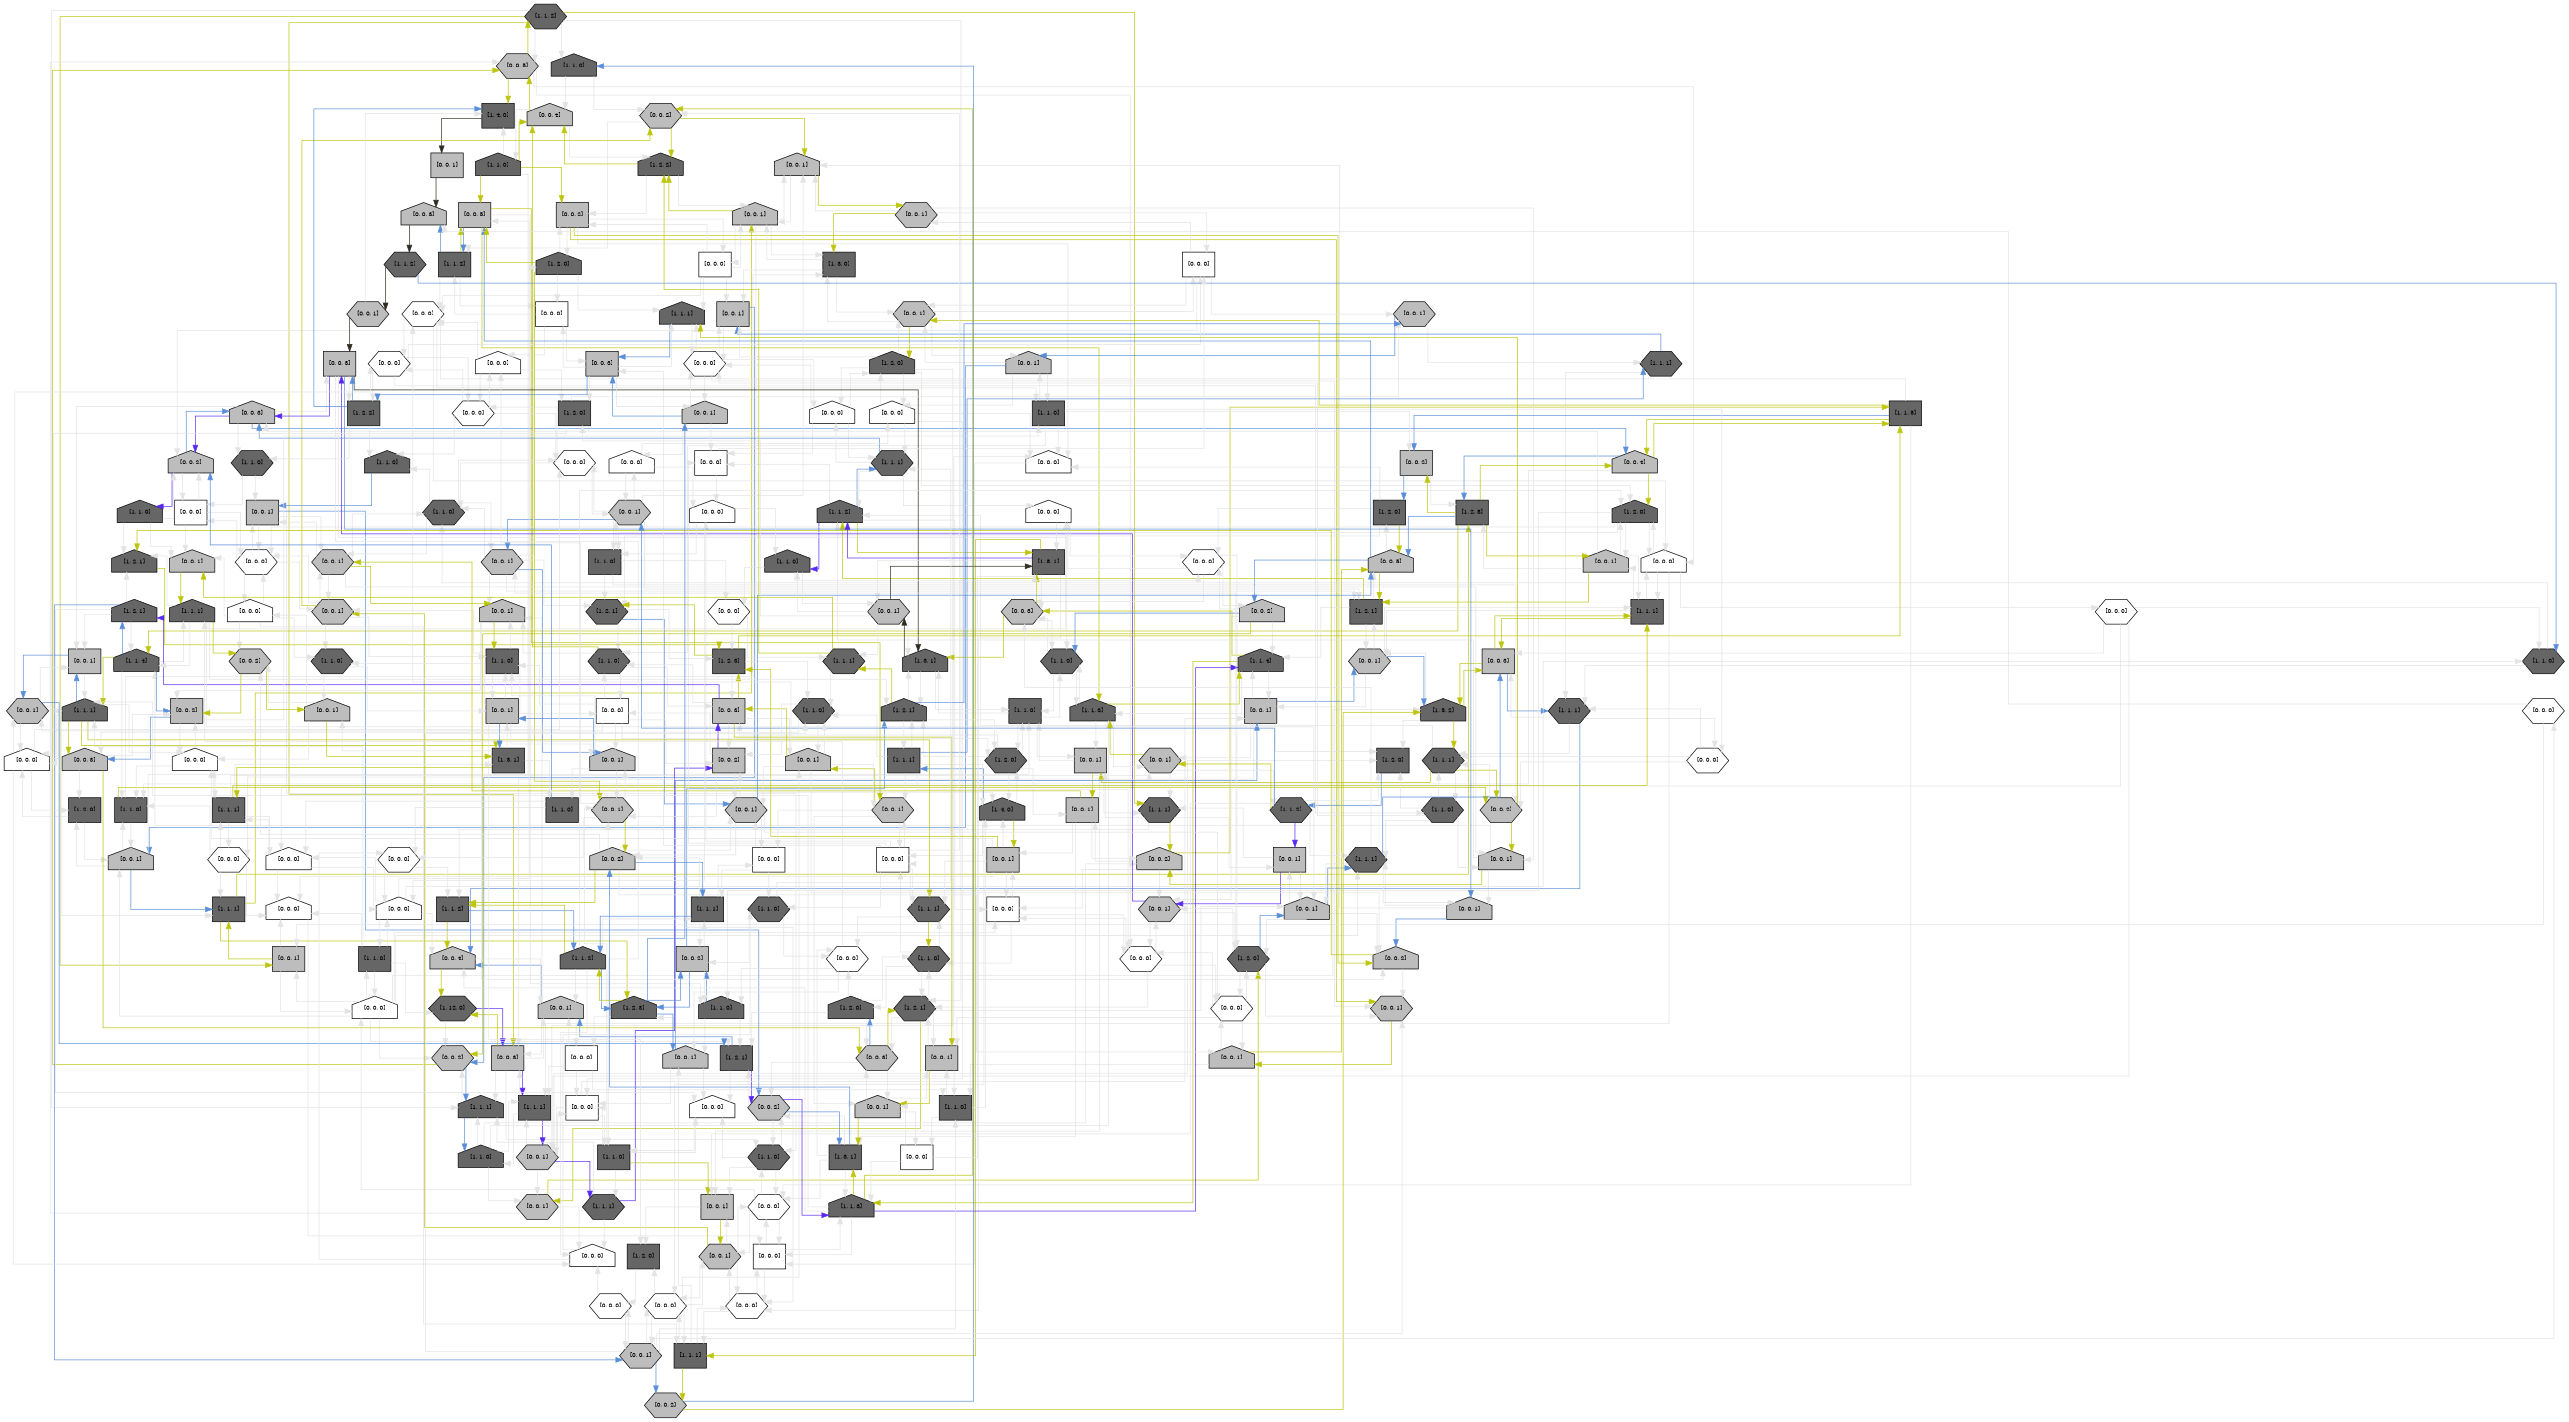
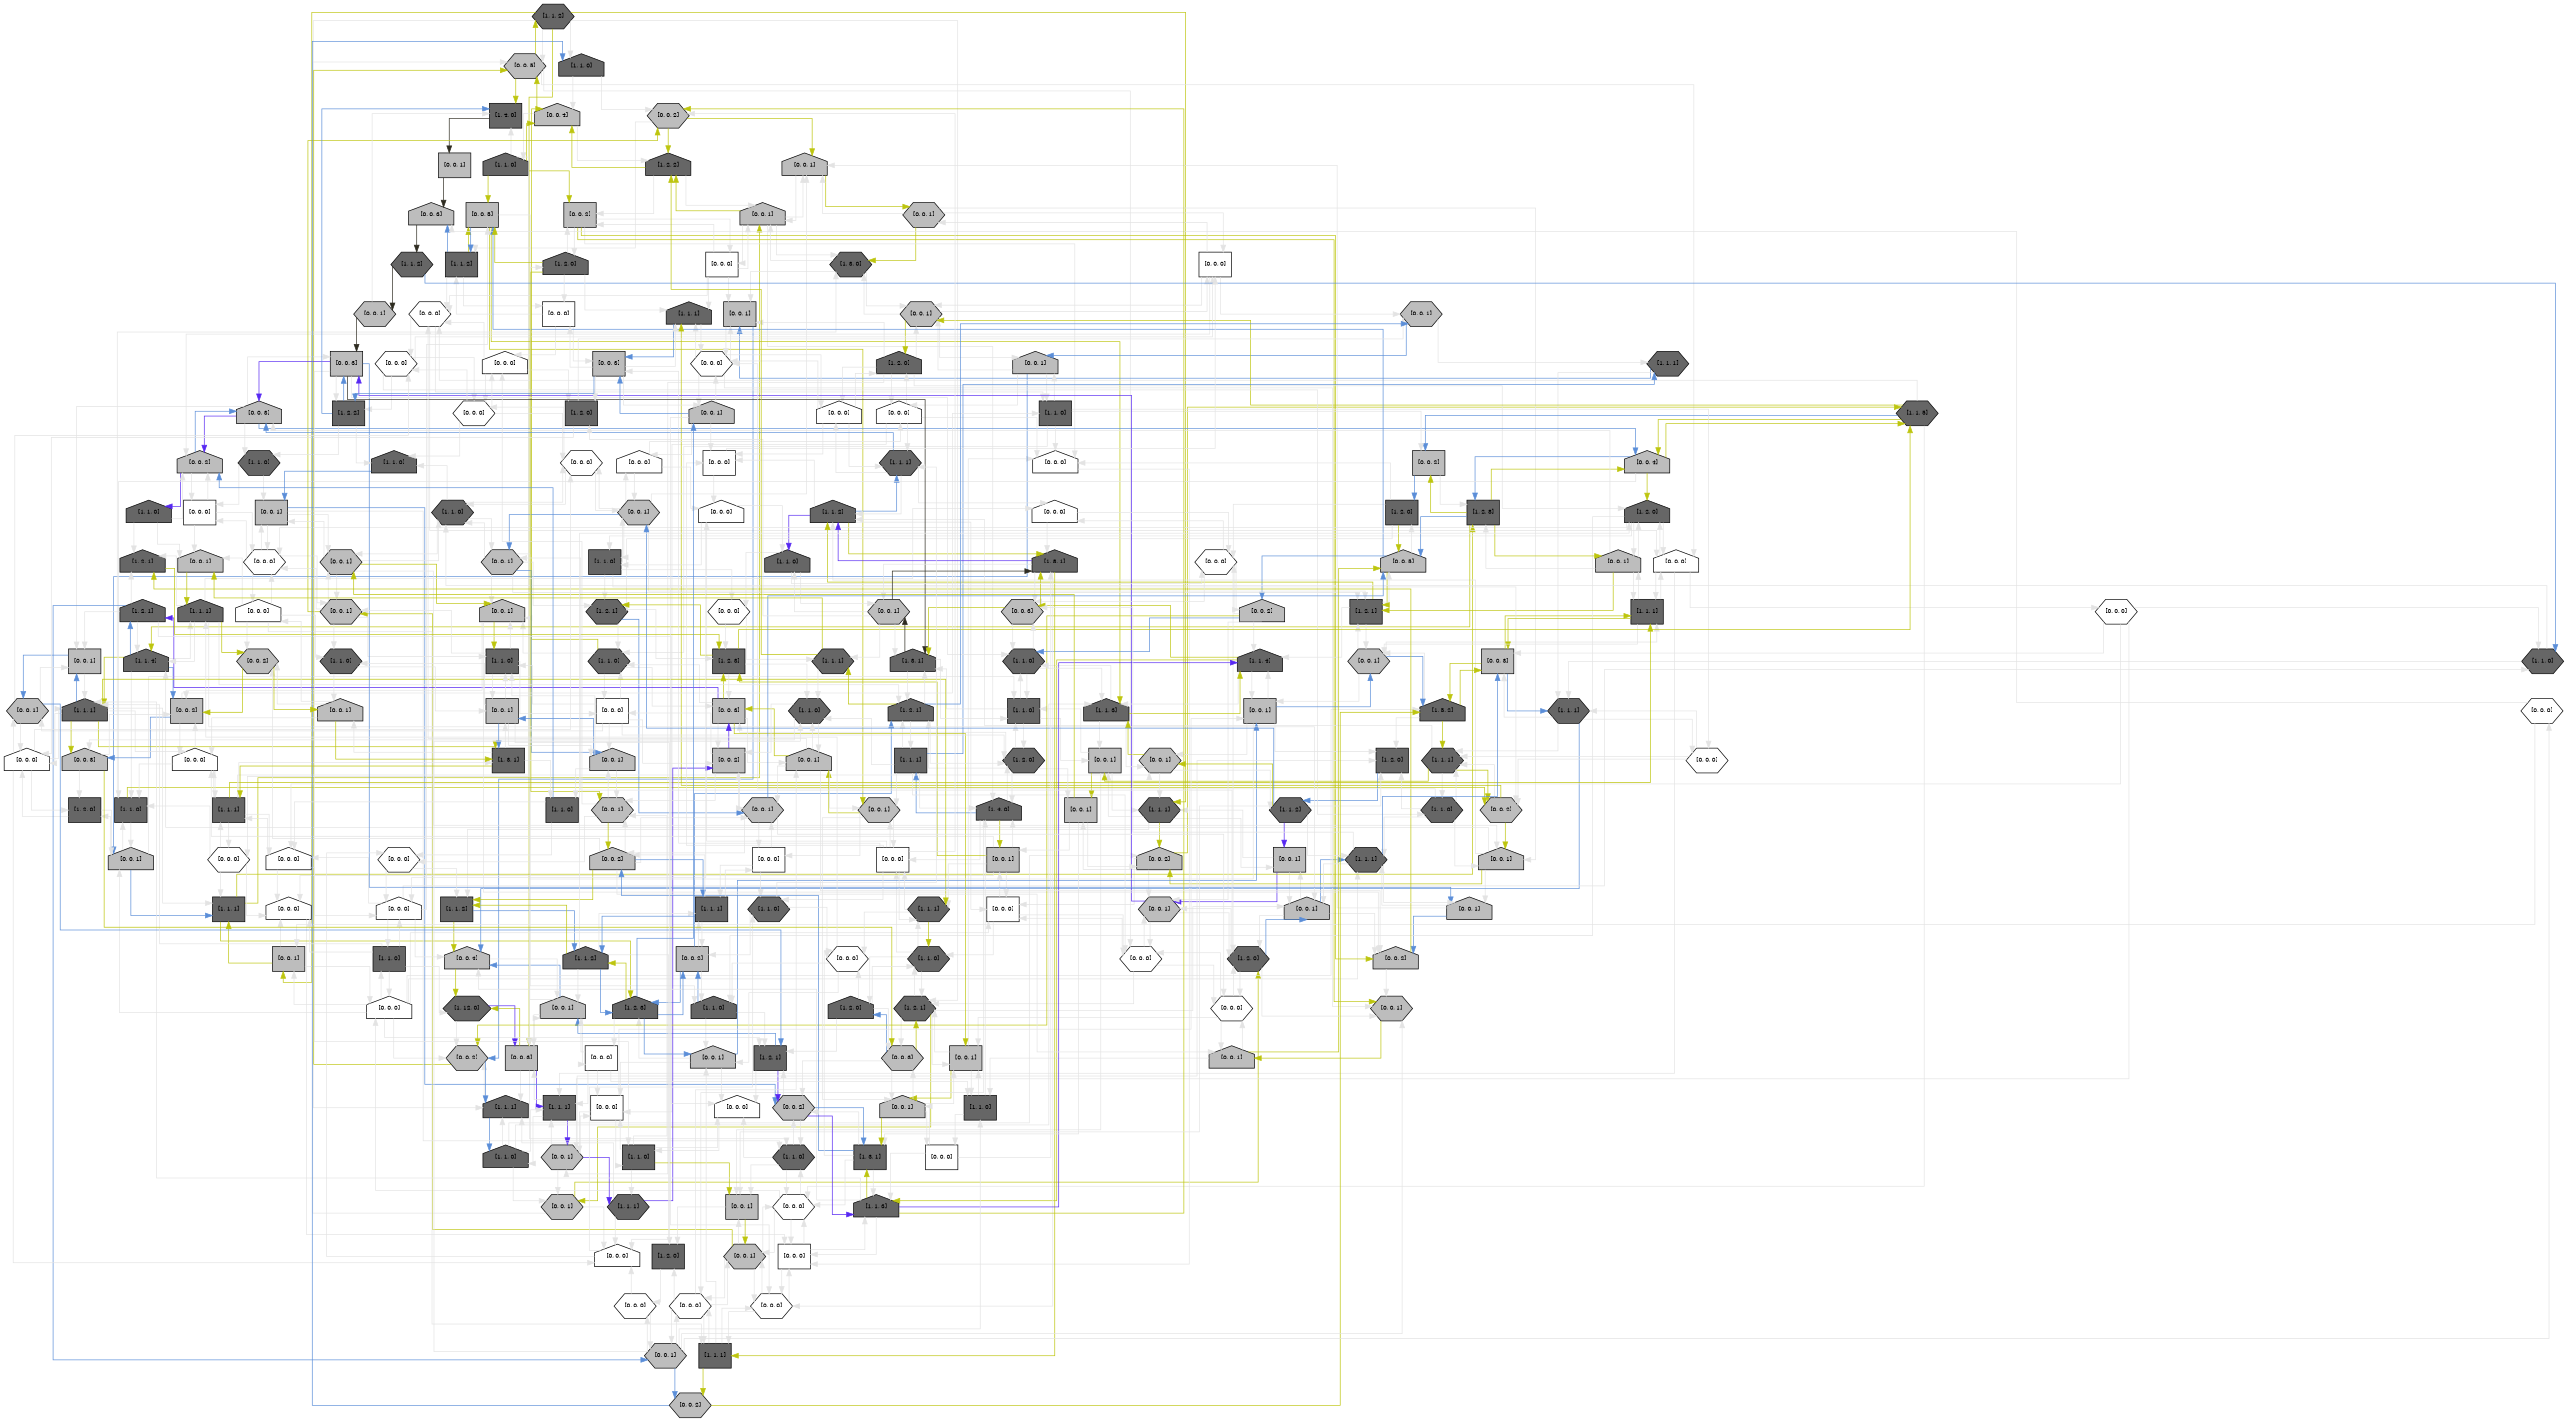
node "[1, 3, 0]": shape box -> hexagon
node "[1, 1, 5]": shape box -> hexagon
node "[1, 8, 1]": shape box -> house
